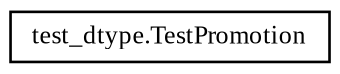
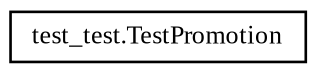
node "test_dtype.TestPromotion": label "test_dtype.TestPromotion" -> "test_test.TestPromotion"
